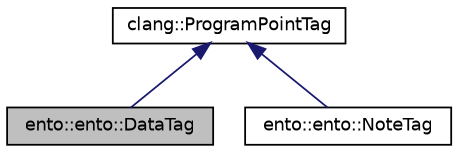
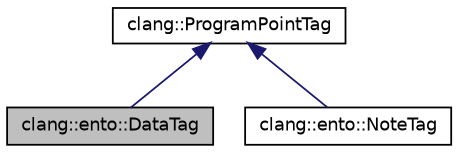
node "ento::ento::DataTag": label "ento::ento::DataTag" -> "clang::ento::DataTag"
node "ento::ento::NoteTag": label "ento::ento::NoteTag" -> "clang::ento::NoteTag"
